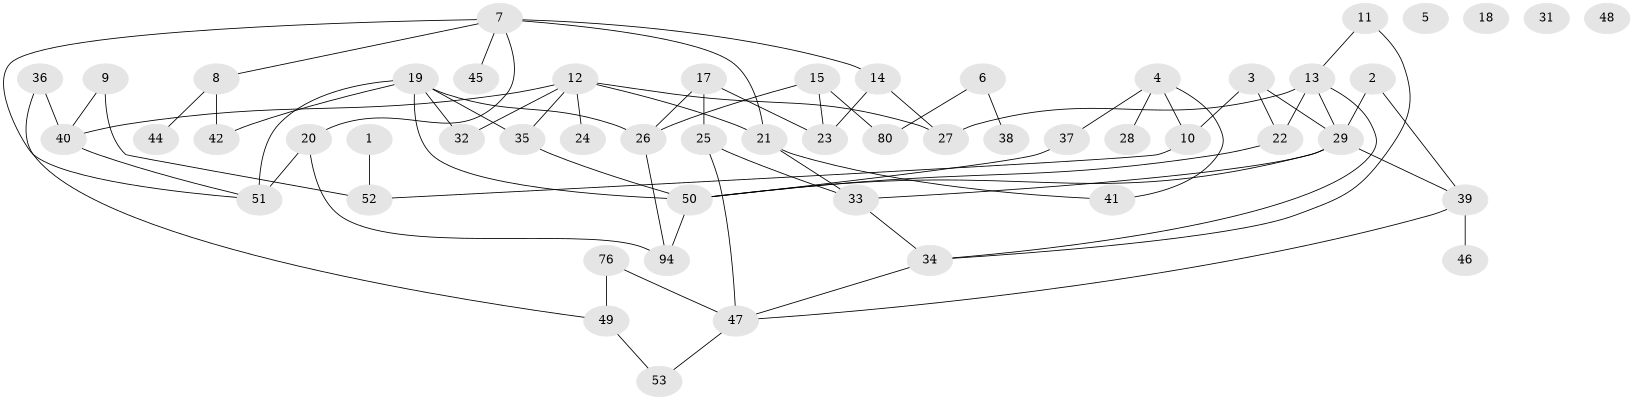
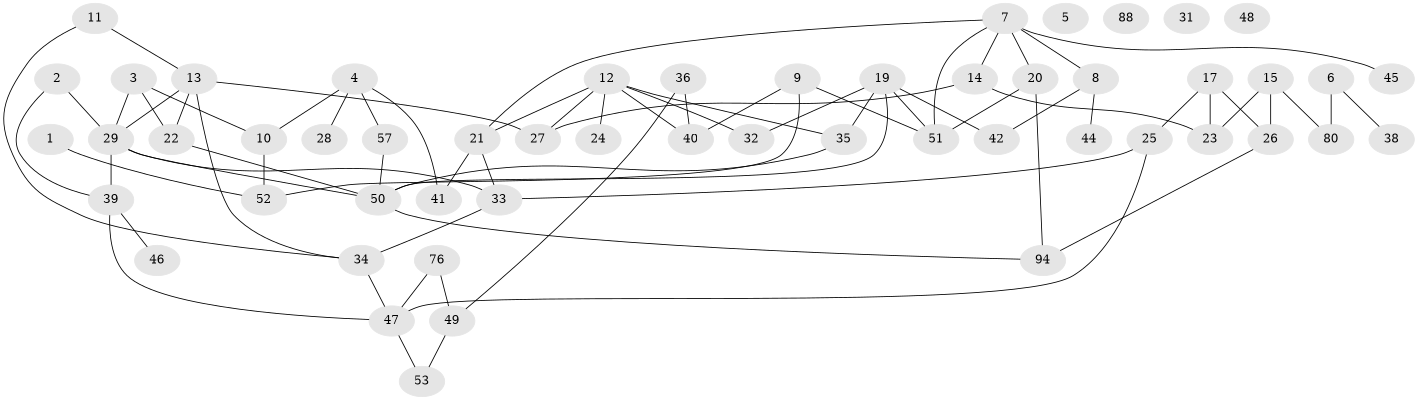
node "18": label "18" -> "88"
edge "19" -- "26": removed
node "37": label "37" -> "57"
edge "40" -- "51": now "9" -- "51"
